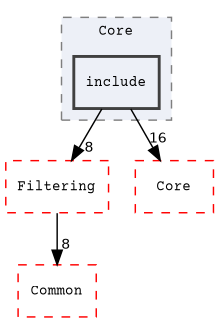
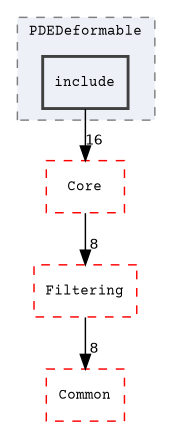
cluster "Core": label "Core" -> "PDEDeformable"
edge "include" -> "Filtering": now "Core" -> "Filtering"
